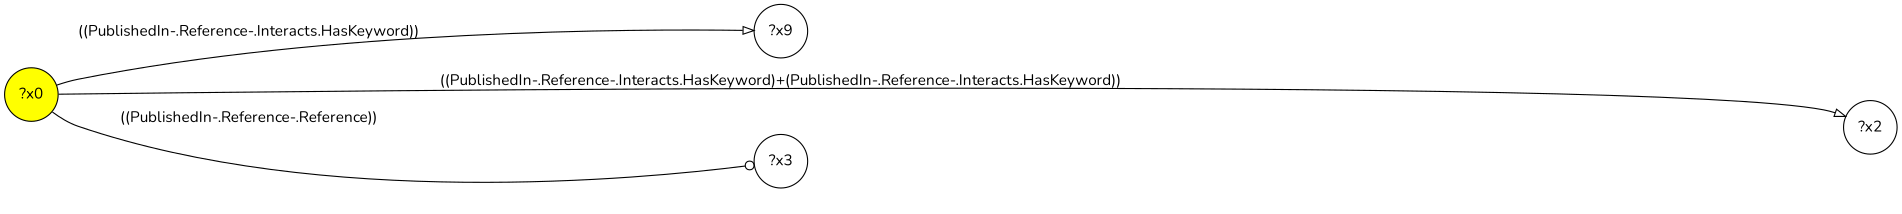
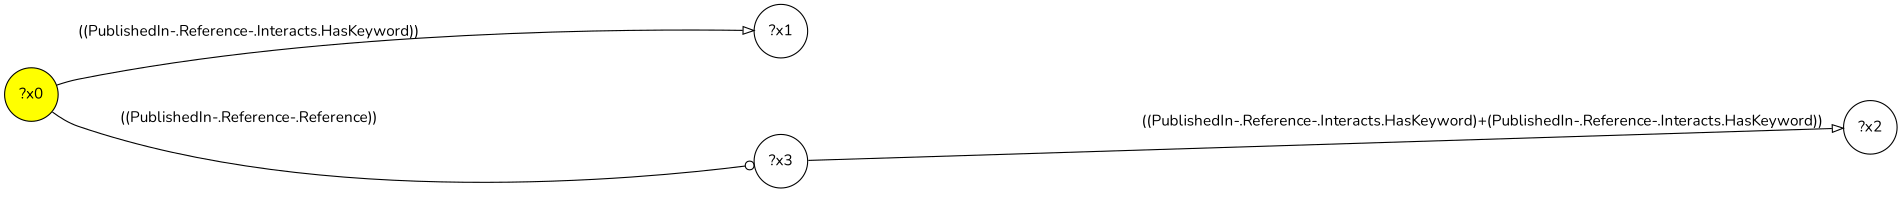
node "?x9": label "?x9" -> "?x1"
edge "?x0" -> "?x2": now "?x3" -> "?x2"
